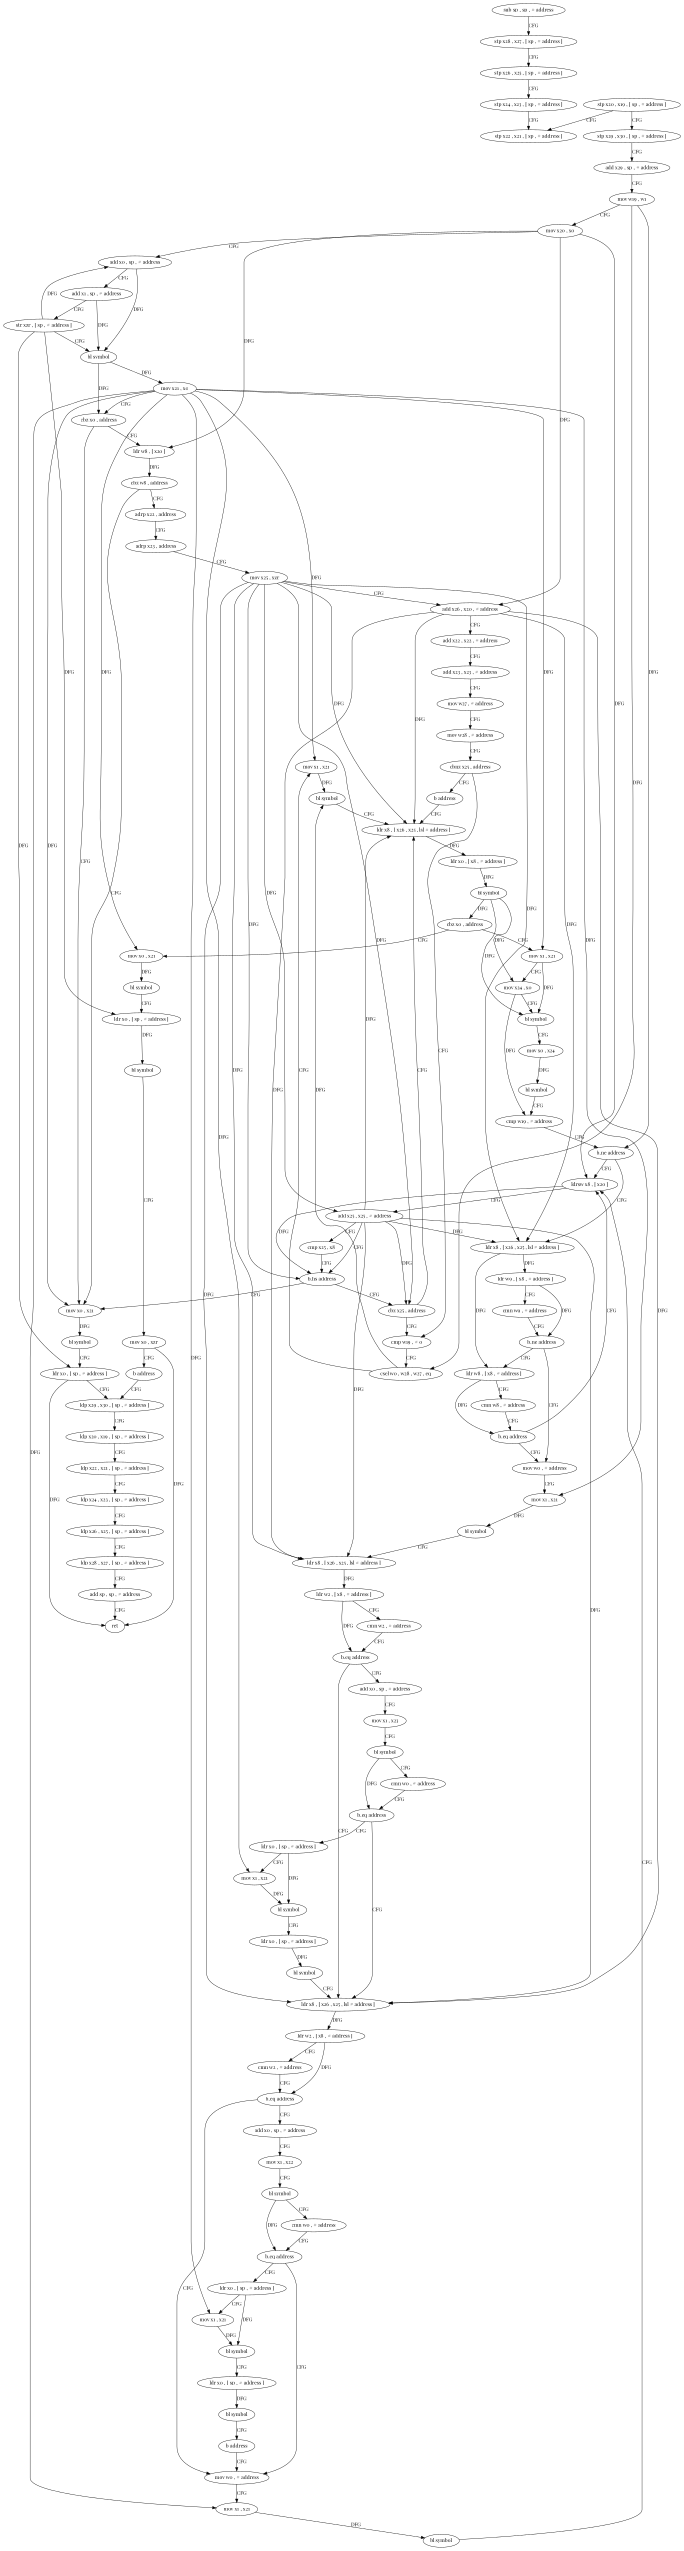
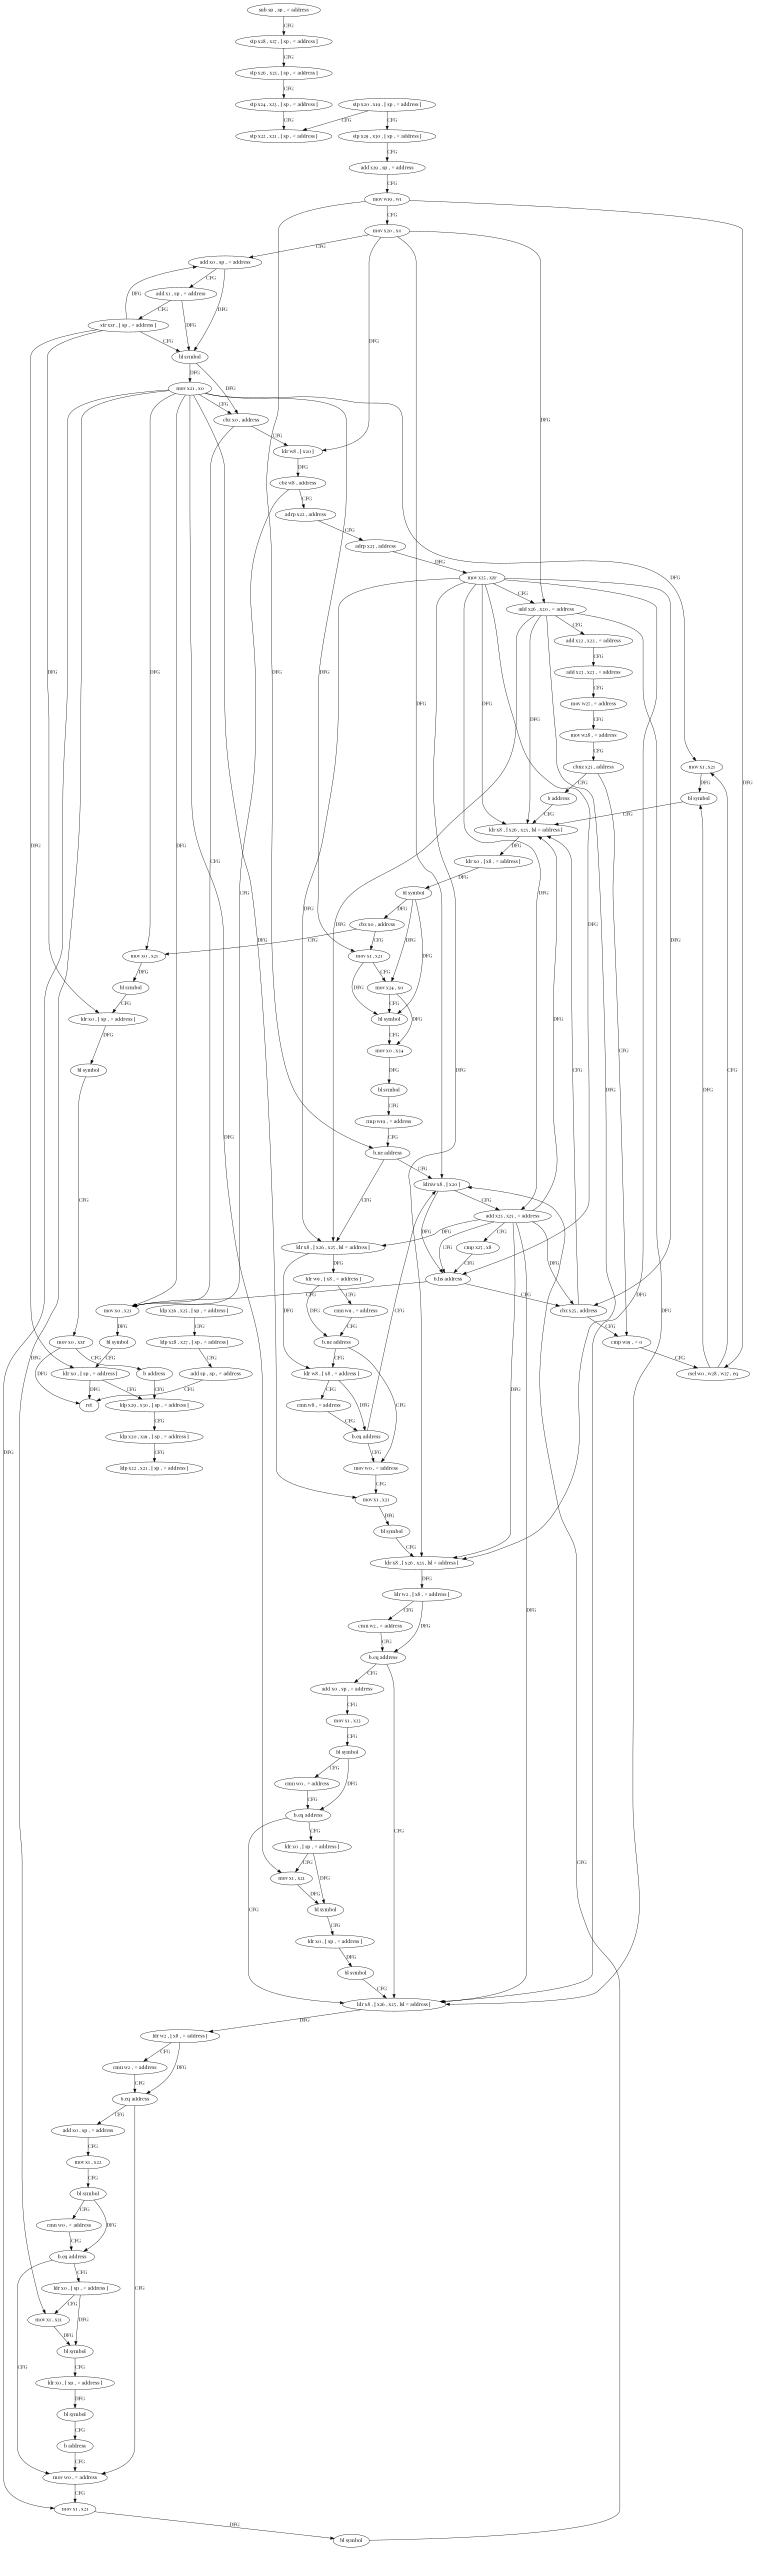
edge "adrp x23 , address" -> "mov x25 , xzr": label "CFG" -> "DFG"
edge "mov x24 , x0" -> "cmp w19 , # address": now "mov x24 , x0" -> "mov x0 , x24"
node "ldp x24 , x23 , [ sp , # address ]": removed
